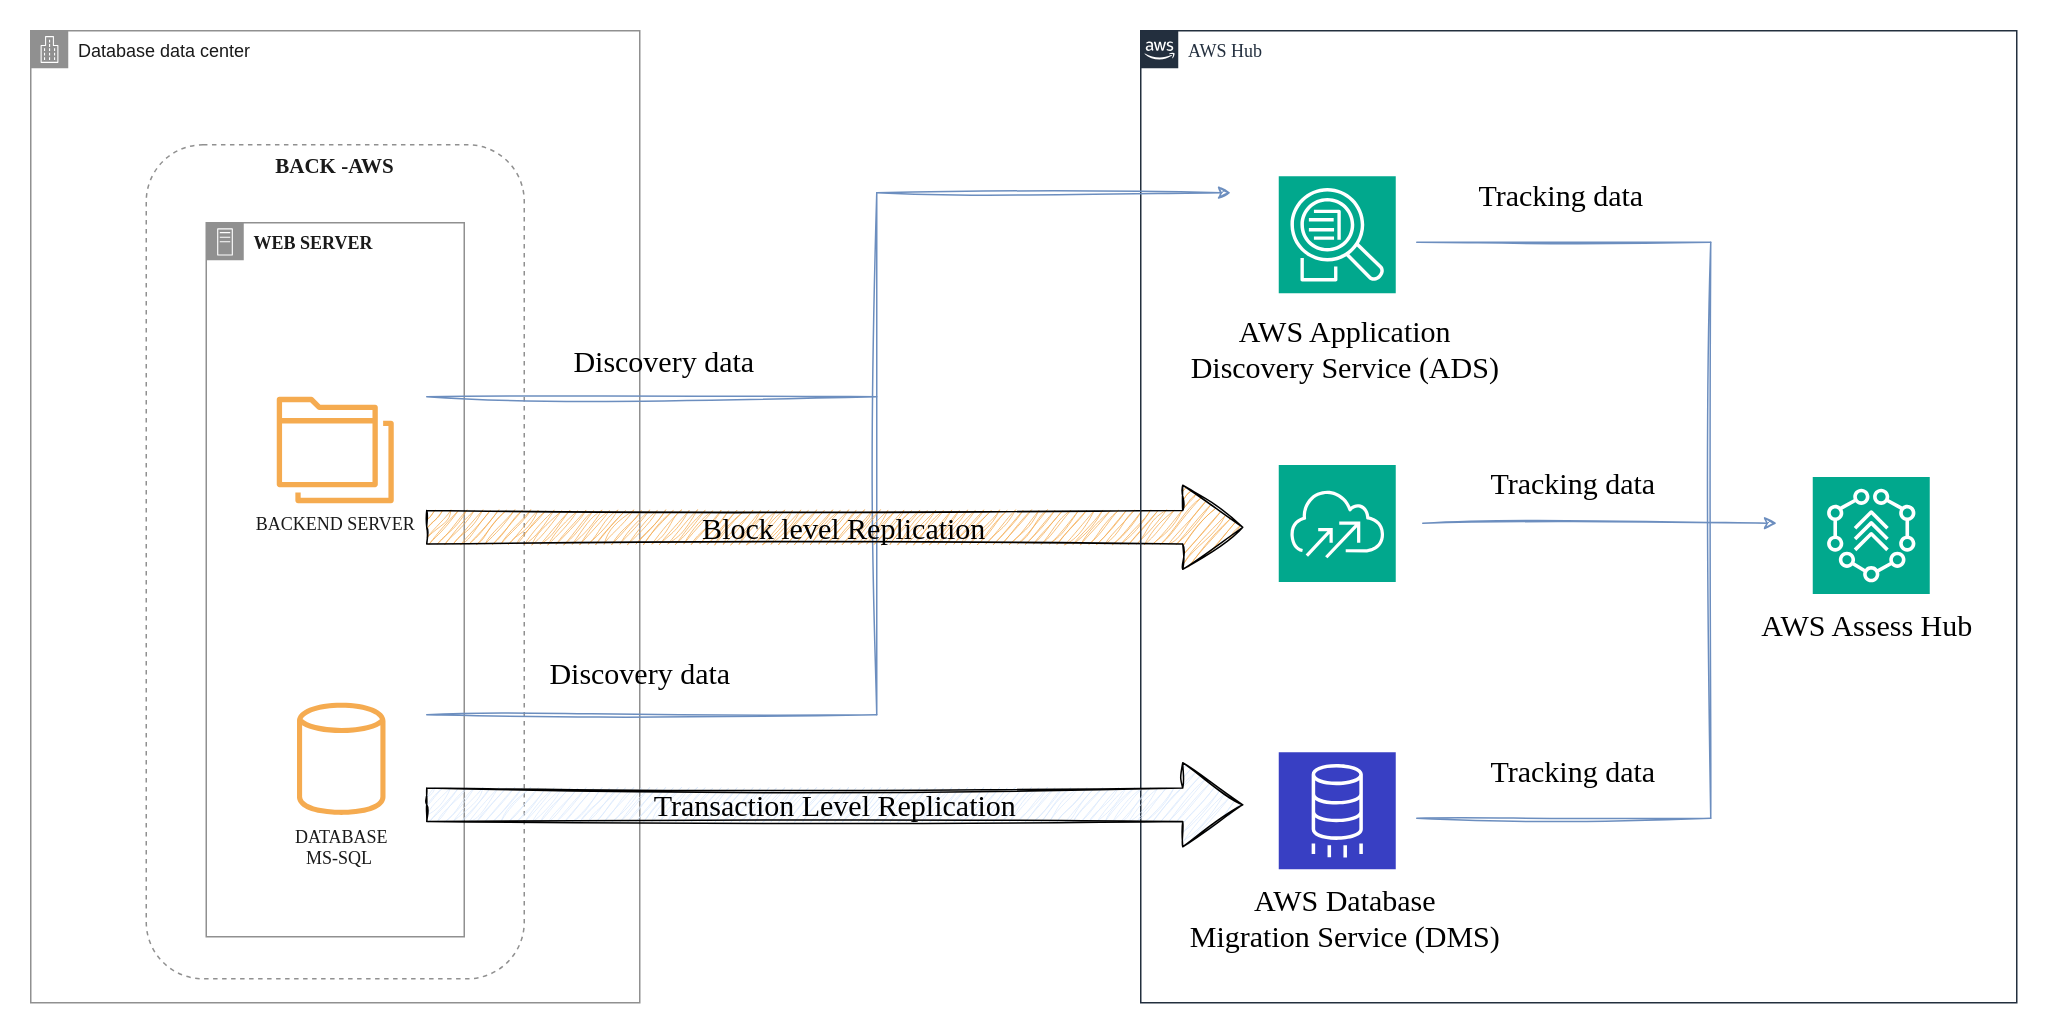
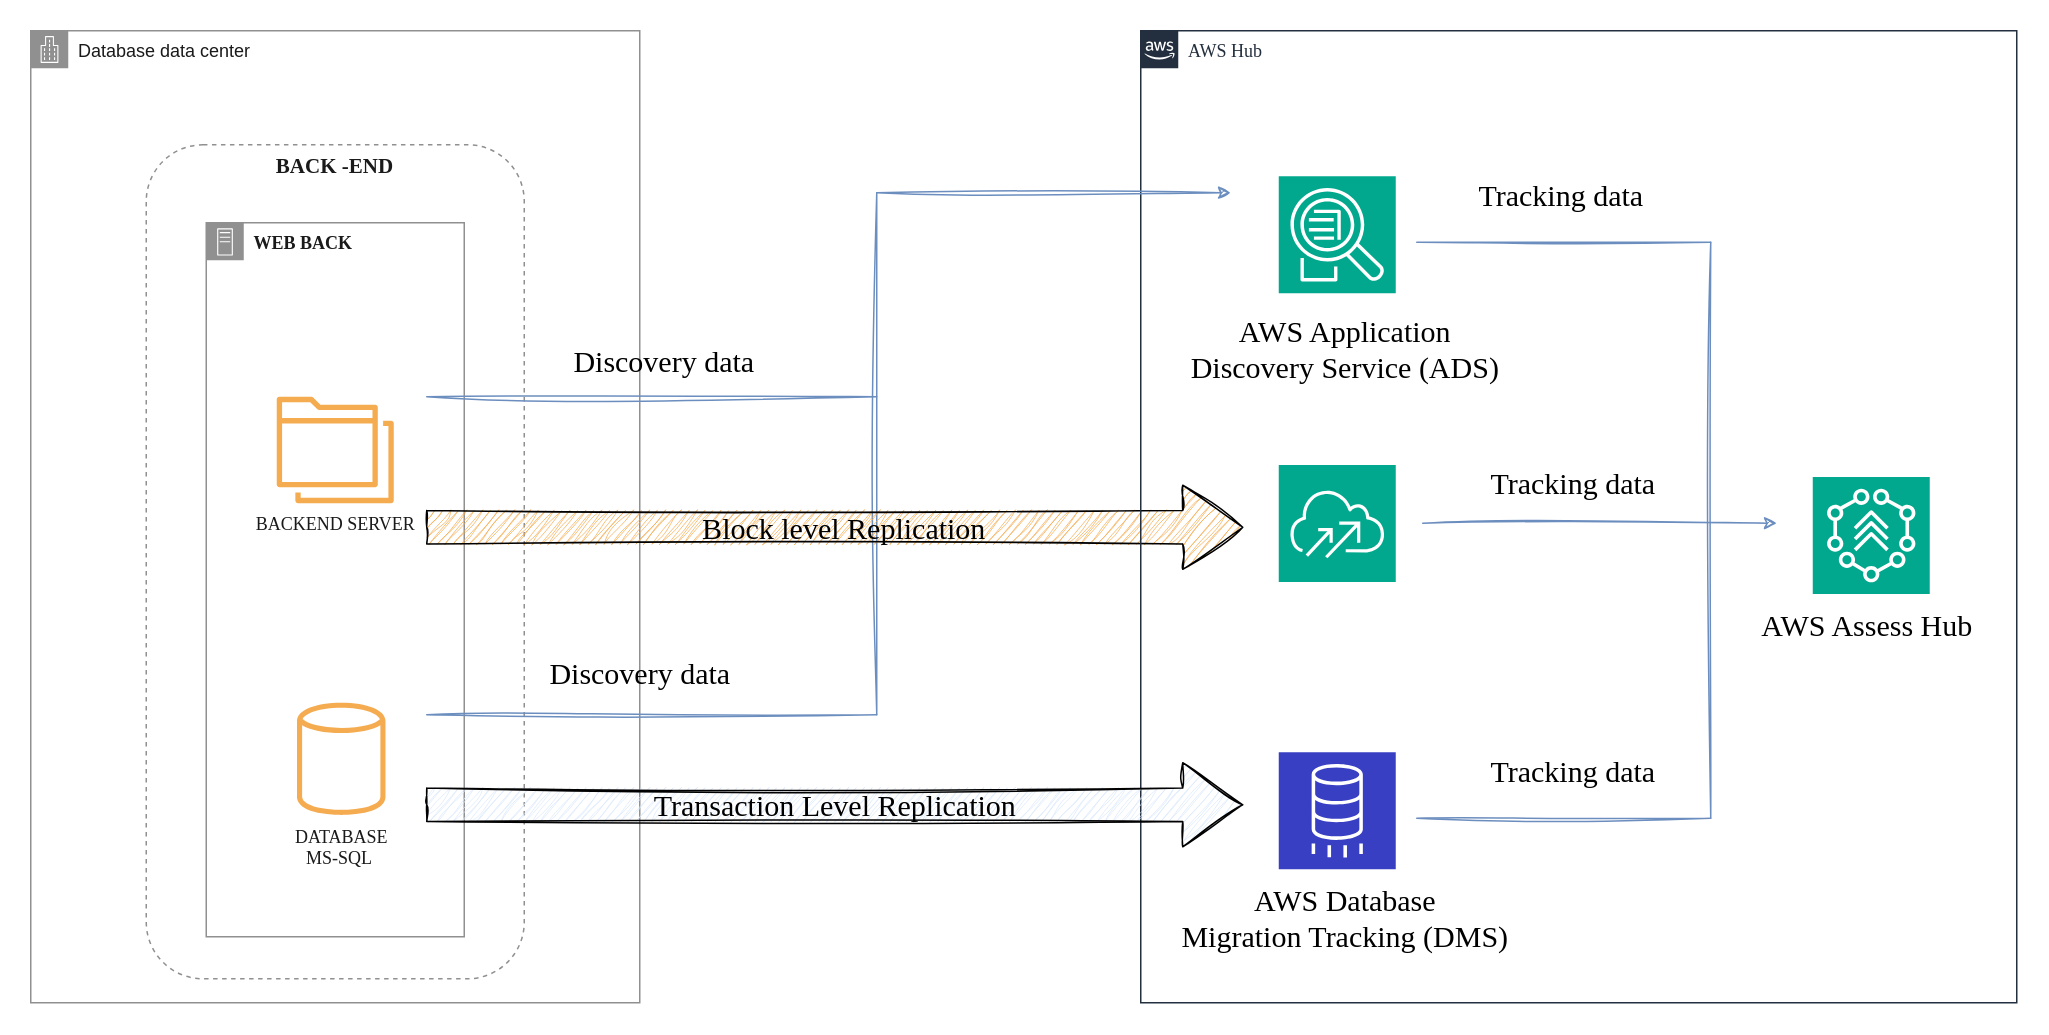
node "BACK -AWS": label "BACK -AWS" -> "BACK -END"
node "WEB SERVER": label "WEB SERVER" -> "WEB BACK"
node "AWS Database Migration Service (DMS)": label "AWS Database Migration Service (DMS)" -> "AWS Database Migration Tracking (DMS)"
